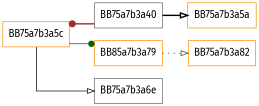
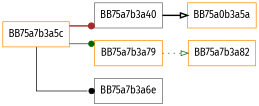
node "BB75a7b3a5a": label "BB75a7b3a5a" -> "BB75a0b3a5a"
edge "BB75a7b3a40" -> "BB75a7b3a5c": reversed
node "BB85a7b3a79": label "BB85a7b3a79" -> "BB75a7b3a79"
edge "BB75a7b3a5c" -> "BB75a7b3a6e": arrowhead onormal -> dot
